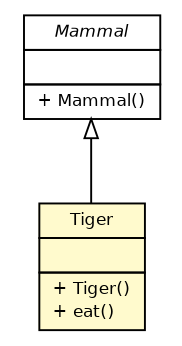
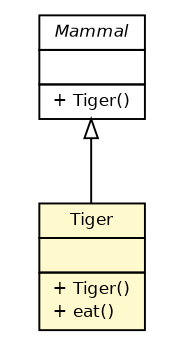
node "Mammal": text "+ Mammal()" -> "+ Tiger()"
